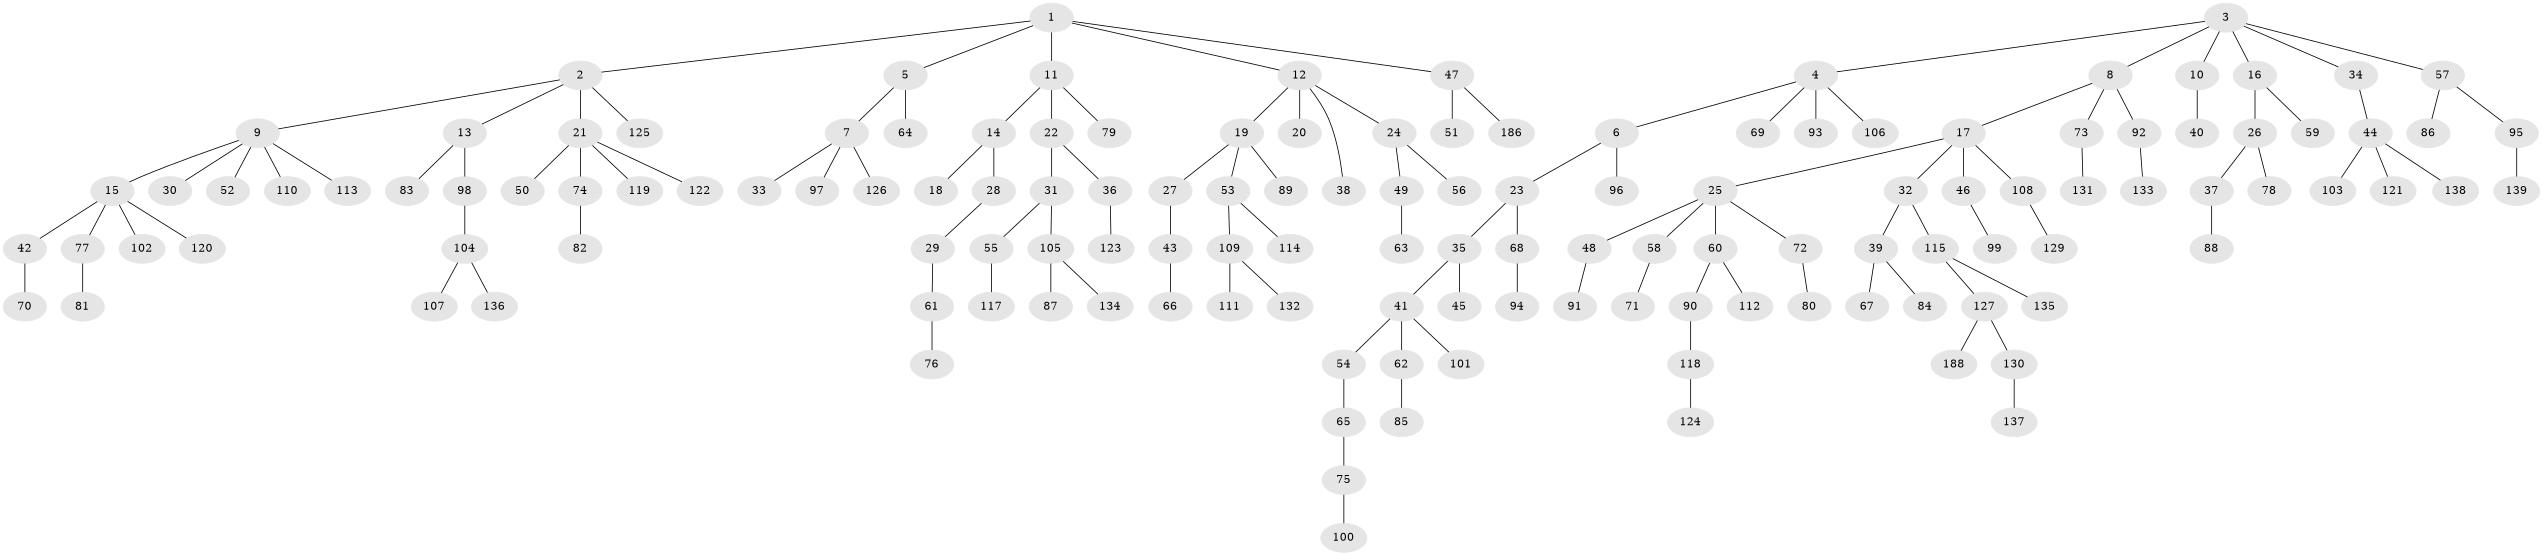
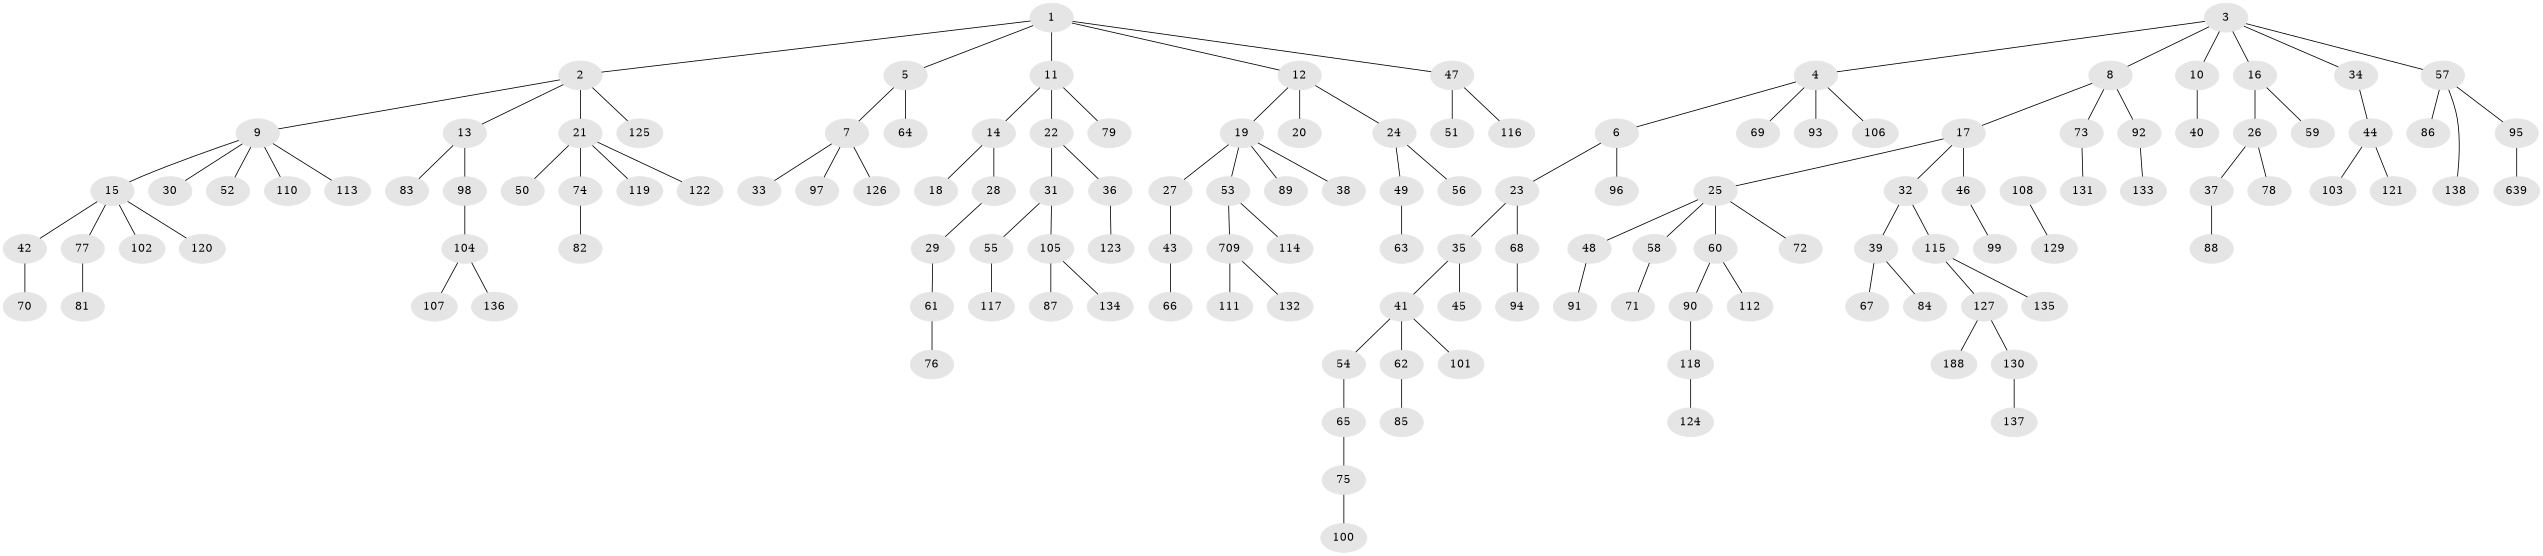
edge "12" -- "38": now "19" -- "38"
node "186": label "186" -> "116"
edge "17" -- "108": removed
edge "44" -- "138": now "57" -- "138"
node "139": label "139" -> "639"
node "109": label "109" -> "709"
node "80": removed
